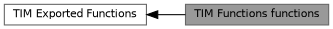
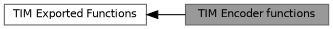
node "TIM Functions functions": label "TIM Functions functions" -> "TIM Encoder functions"
